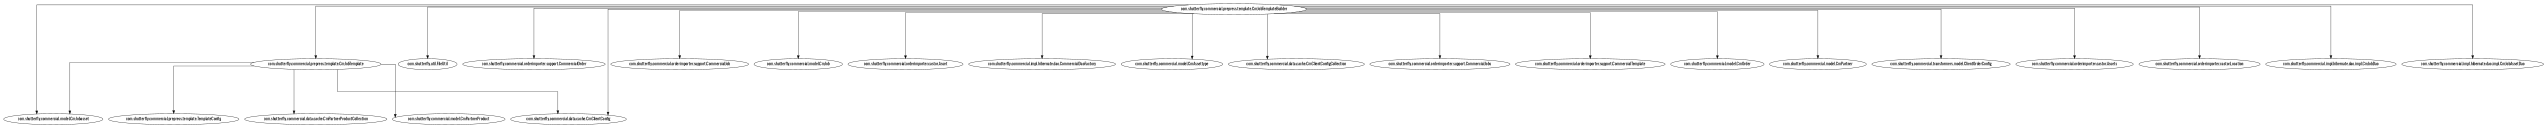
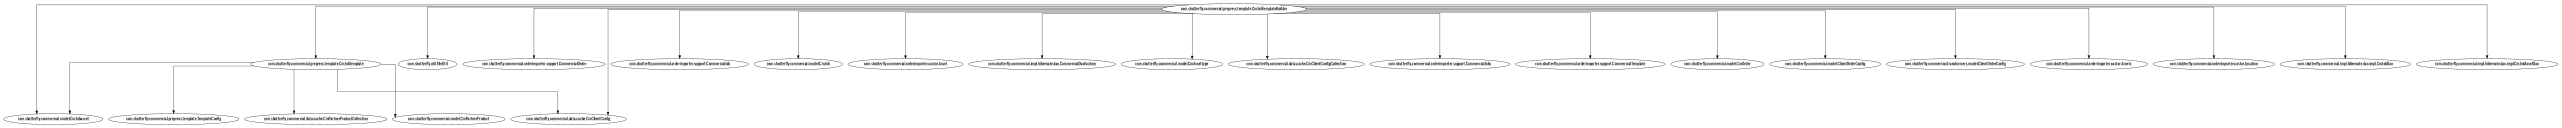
node "com.shutterfly.commercial.model.CmPartner": label "com.shutterfly.commercial.model.CmPartner" -> "com.shutterfly.commercial.model.ClientOrderConfig"
